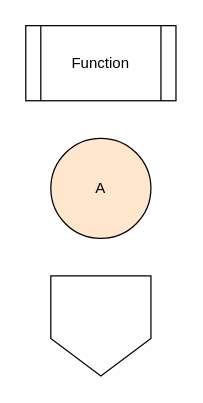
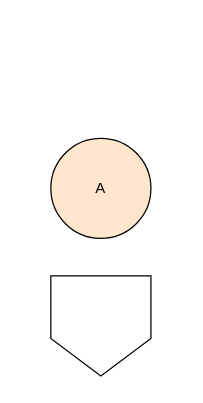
node "Function": removed
